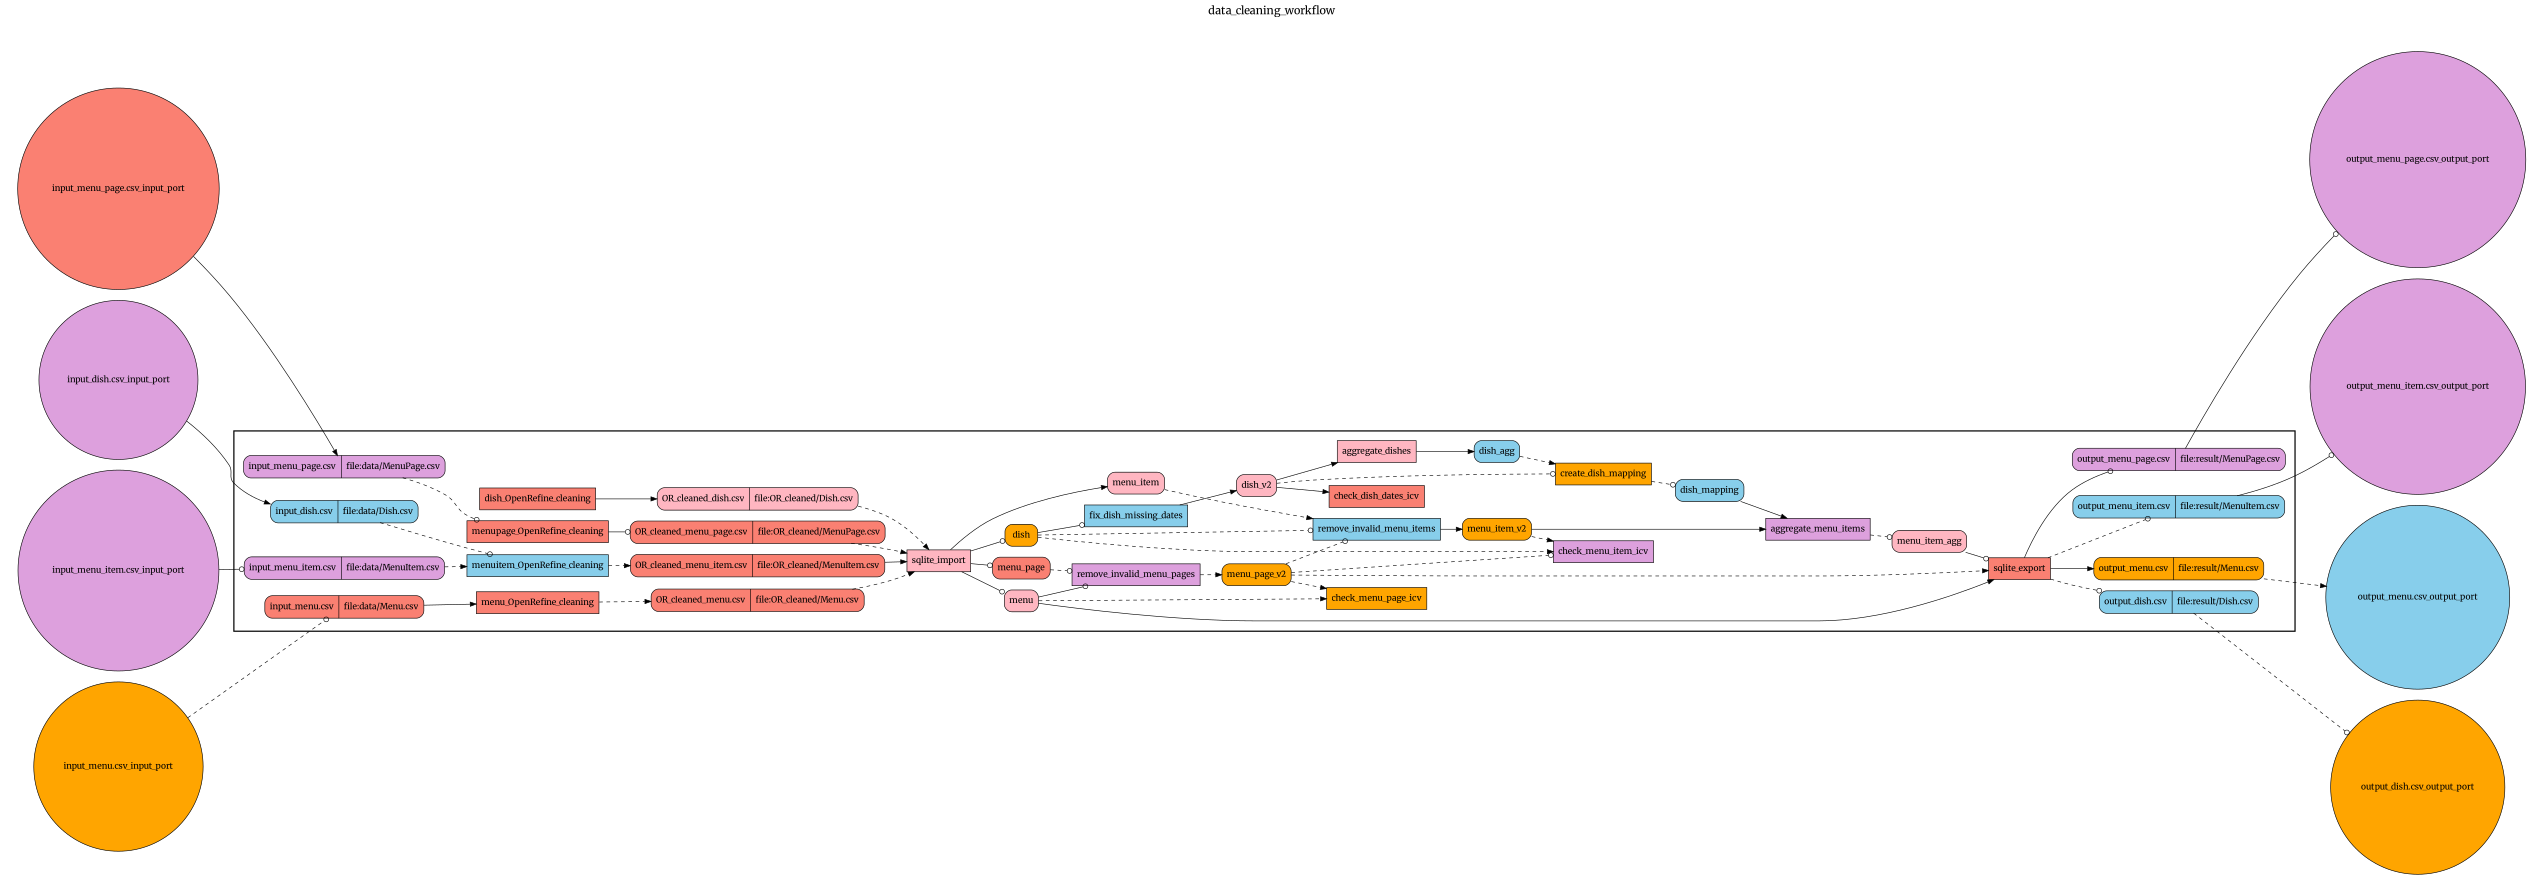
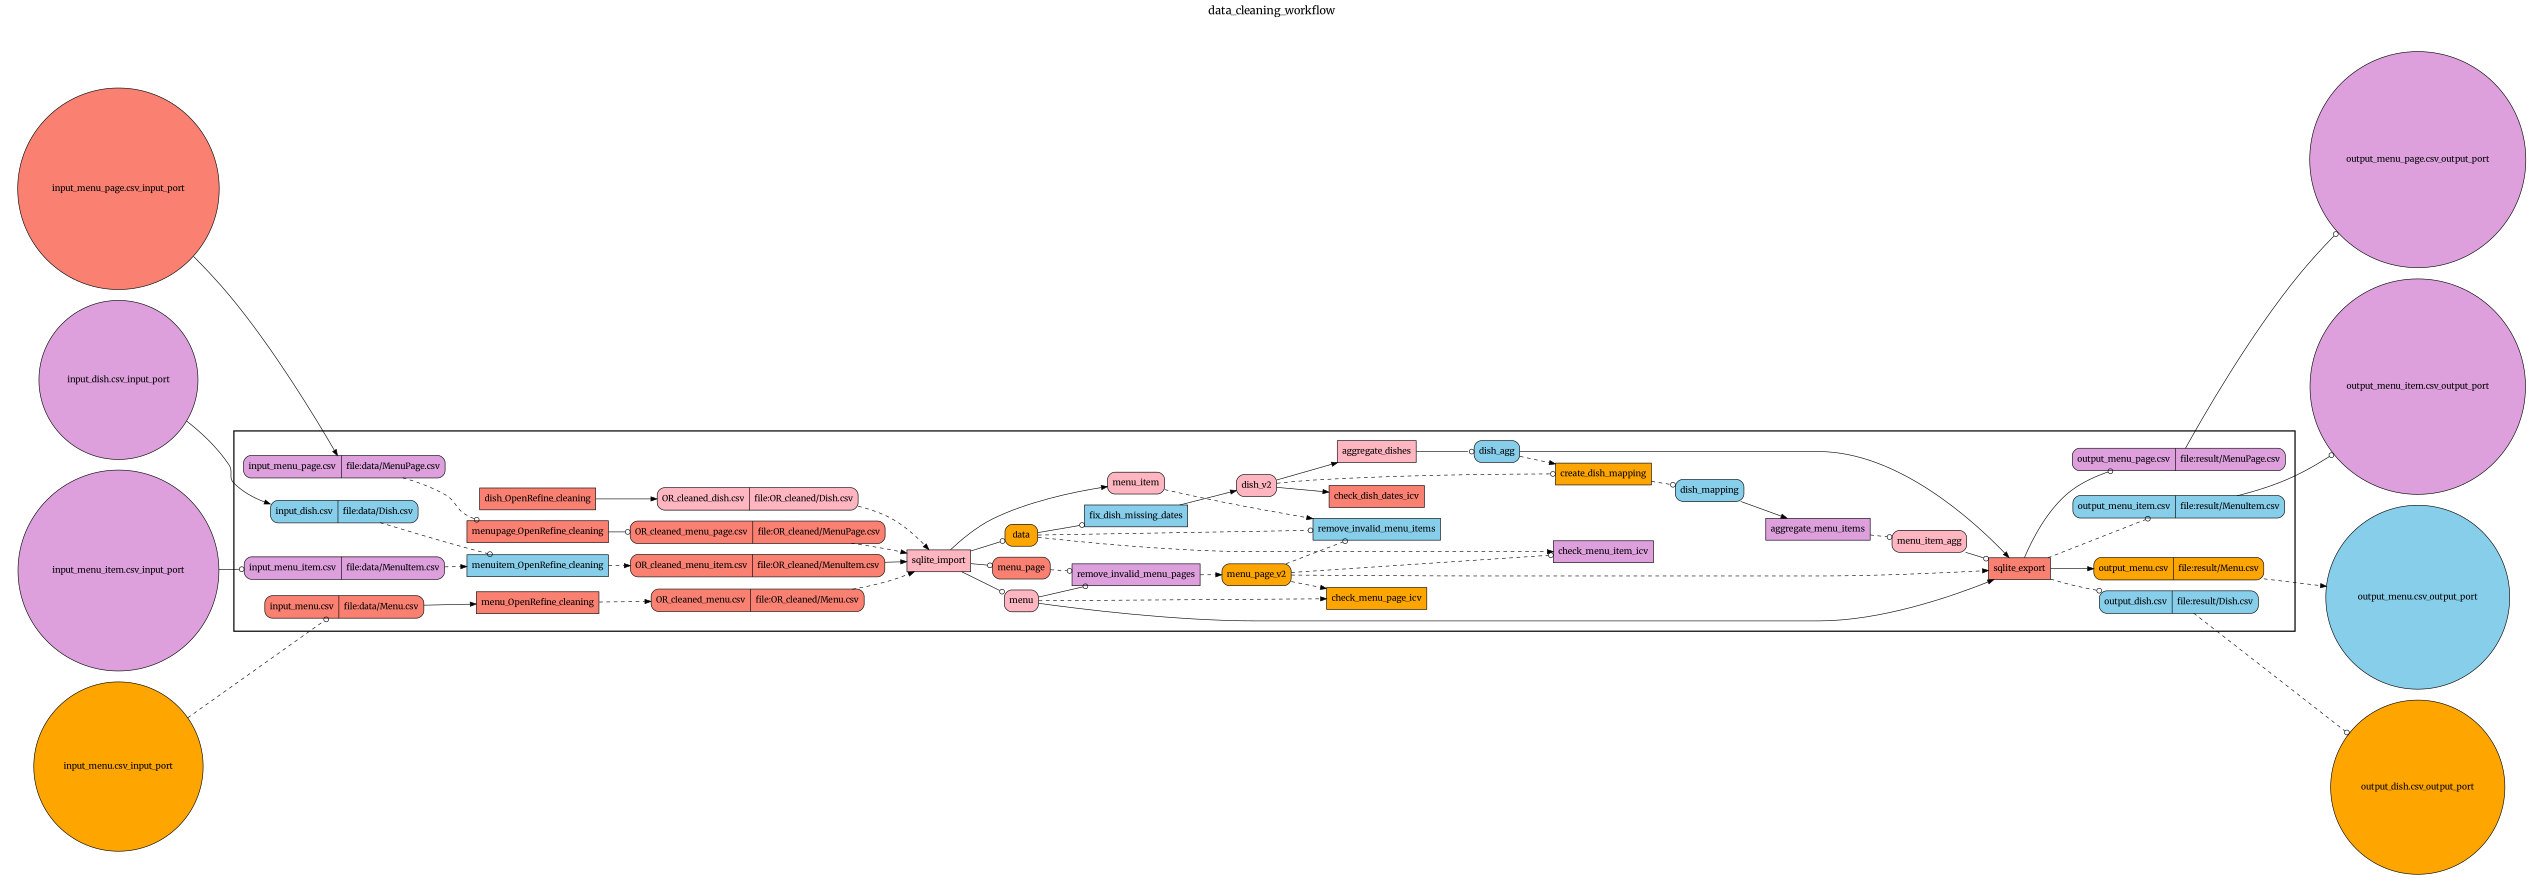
edge "aggregate_dishes" -> "dish_agg": arrowhead normal -> odot
edge "dish_agg" -> "sqlite_export": added
node "menu_item_v2": removed
node "dish": label "dish" -> "data"
